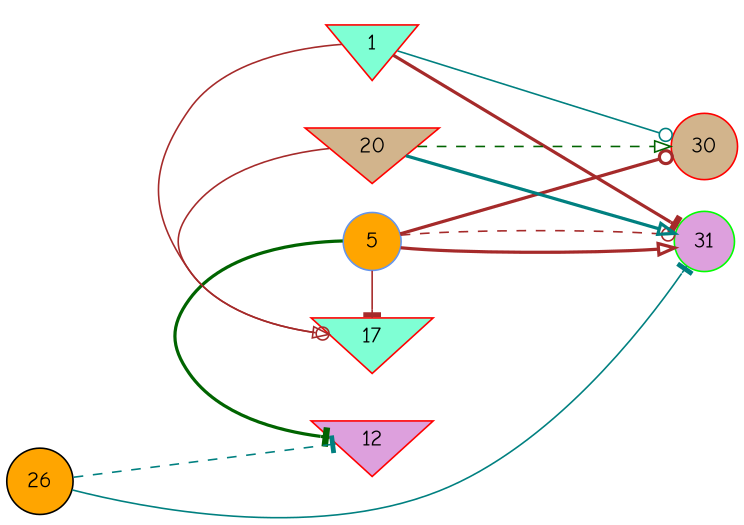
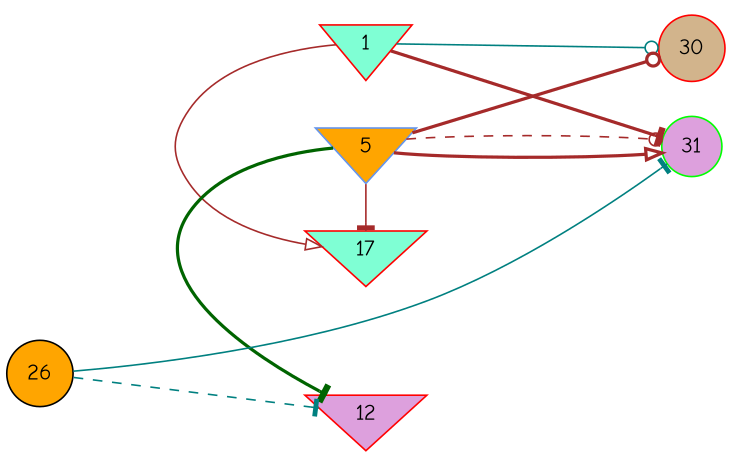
node "20": removed
node "5": shape circle -> invtriangle
